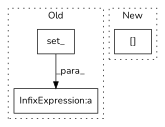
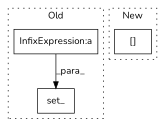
edge "set_" -> "InfixExpression:a": reversed
